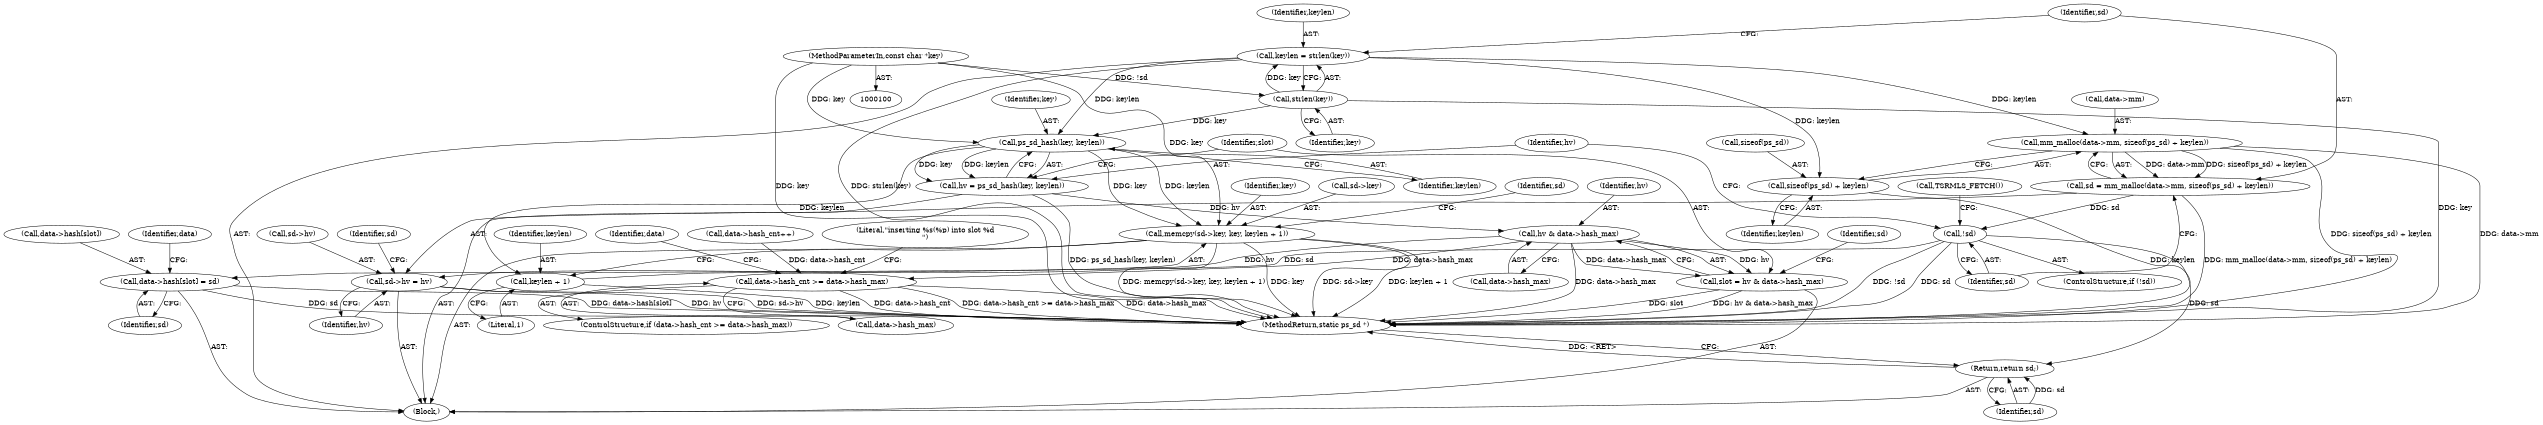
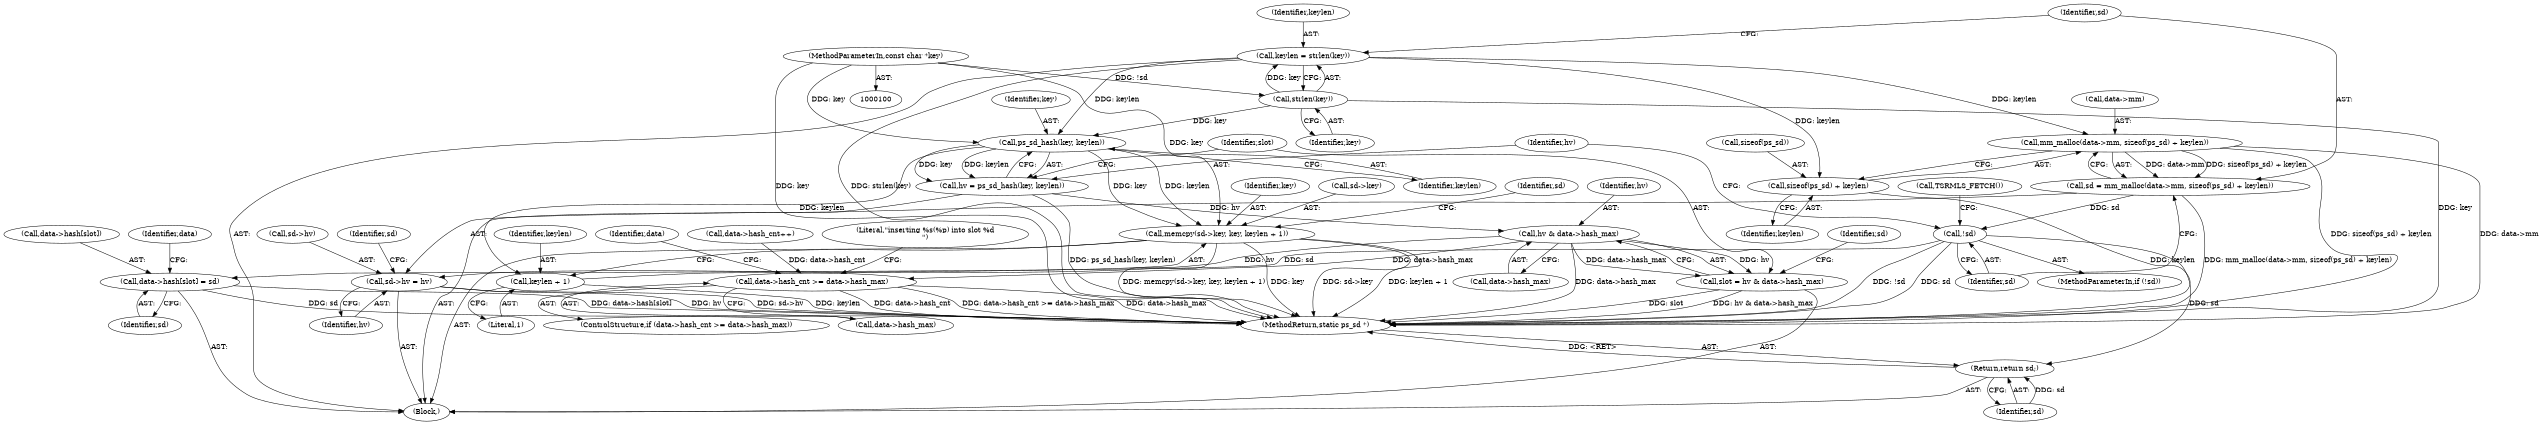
node "(ControlStructure,if (!sd))": label "(ControlStructure,if (!sd))" -> "(MethodParameterIn,if (!sd))"
edge "(MethodReturn,static ps_sd *)" -> "(Return,return sd;)": label "CFG: " -> "AST: "
